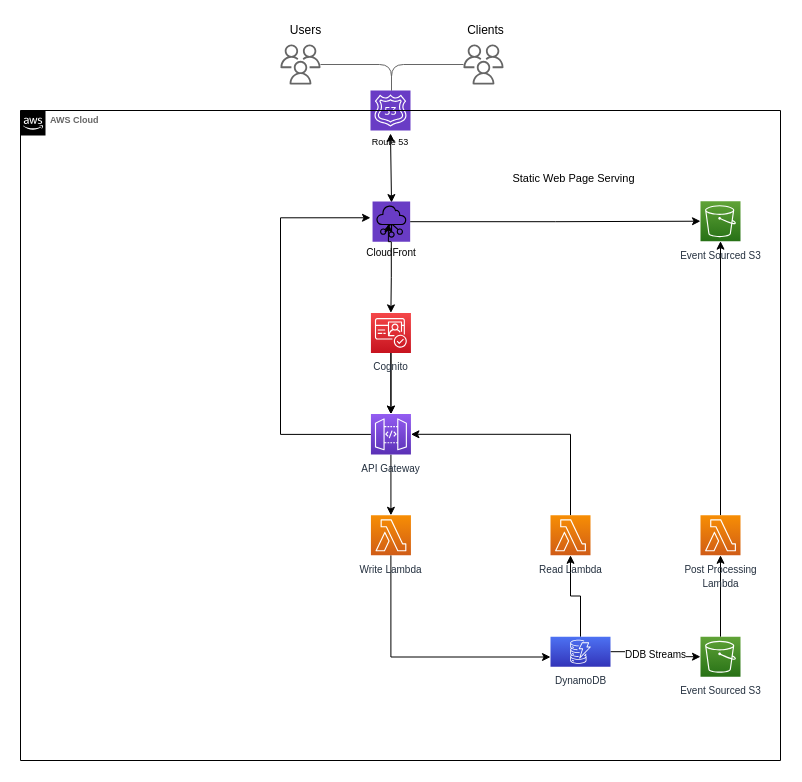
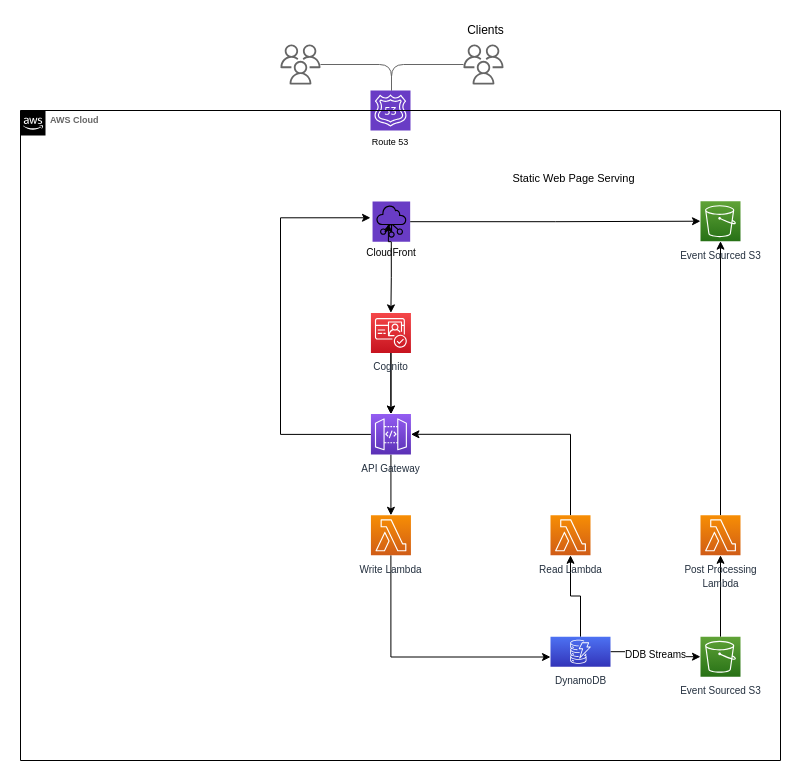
node "Users": removed
edge "Route 53" -- "CloudFront": removed
